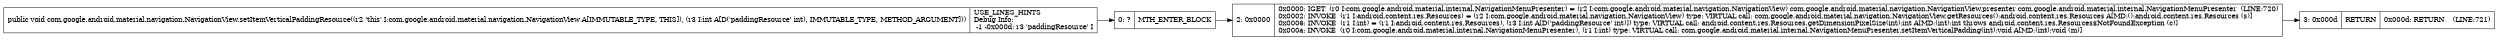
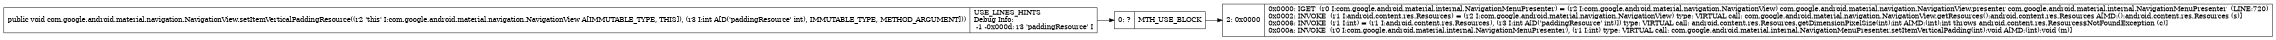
node "0: ?": text "MTH_ENTER_BLOCK" -> "MTH_USE_BLOCK"
node "3: 0x000d": removed
